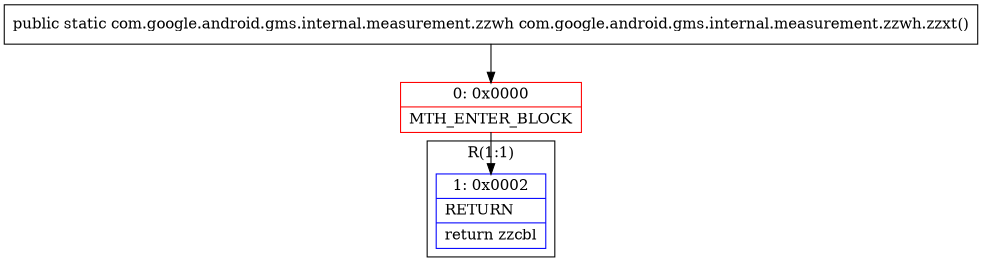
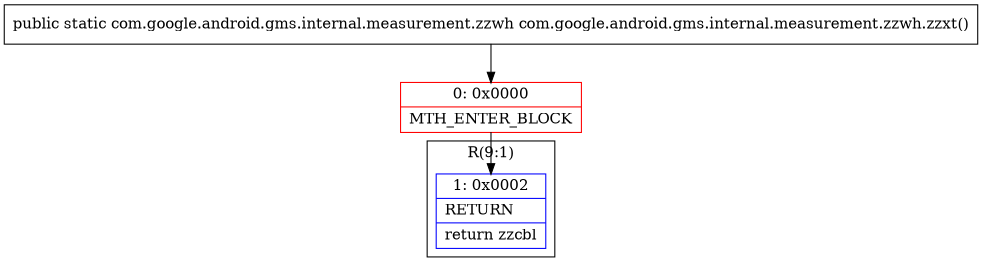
cluster "R(1:1)": label "R(1:1)" -> "R(9:1)"
